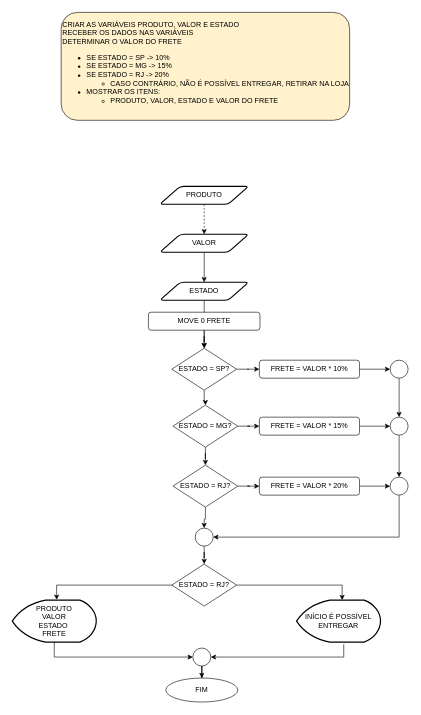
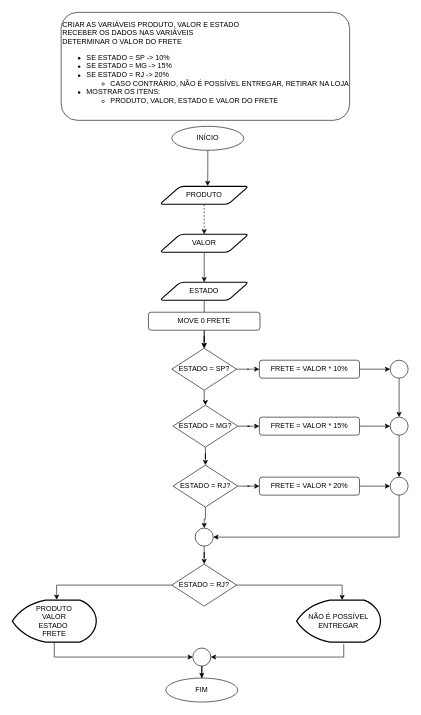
node "CRIAR AS VARIÁVEIS PRODUTO, VALOR E ESTADO RECEBER OS DADOS NAS VARIÁVEIS DETERMINAR O VALOR DO FRETE SE ESTADO = SP -> 10% SE ESTADO = MG -> 15% SE ESTADO = RJ -> 20% CASO CONTRÁRIO, NÃO É POSSÍVEL ENTREGAR, RETIRAR NA LOJA MOSTRAR OS ITENS: PRODUTO, VALOR, ESTADO E VALOR DO FRETE": fillcolor #fff2cc -> #ffffff
node "INÍCIO": added
edge "INÍCIO" -> "PRODUTO": added
node "INÍCIO É POSSÍVEL ENTREGAR": label "INÍCIO É POSSÍVEL ENTREGAR" -> "NÃO É POSSÍVEL ENTREGAR"
